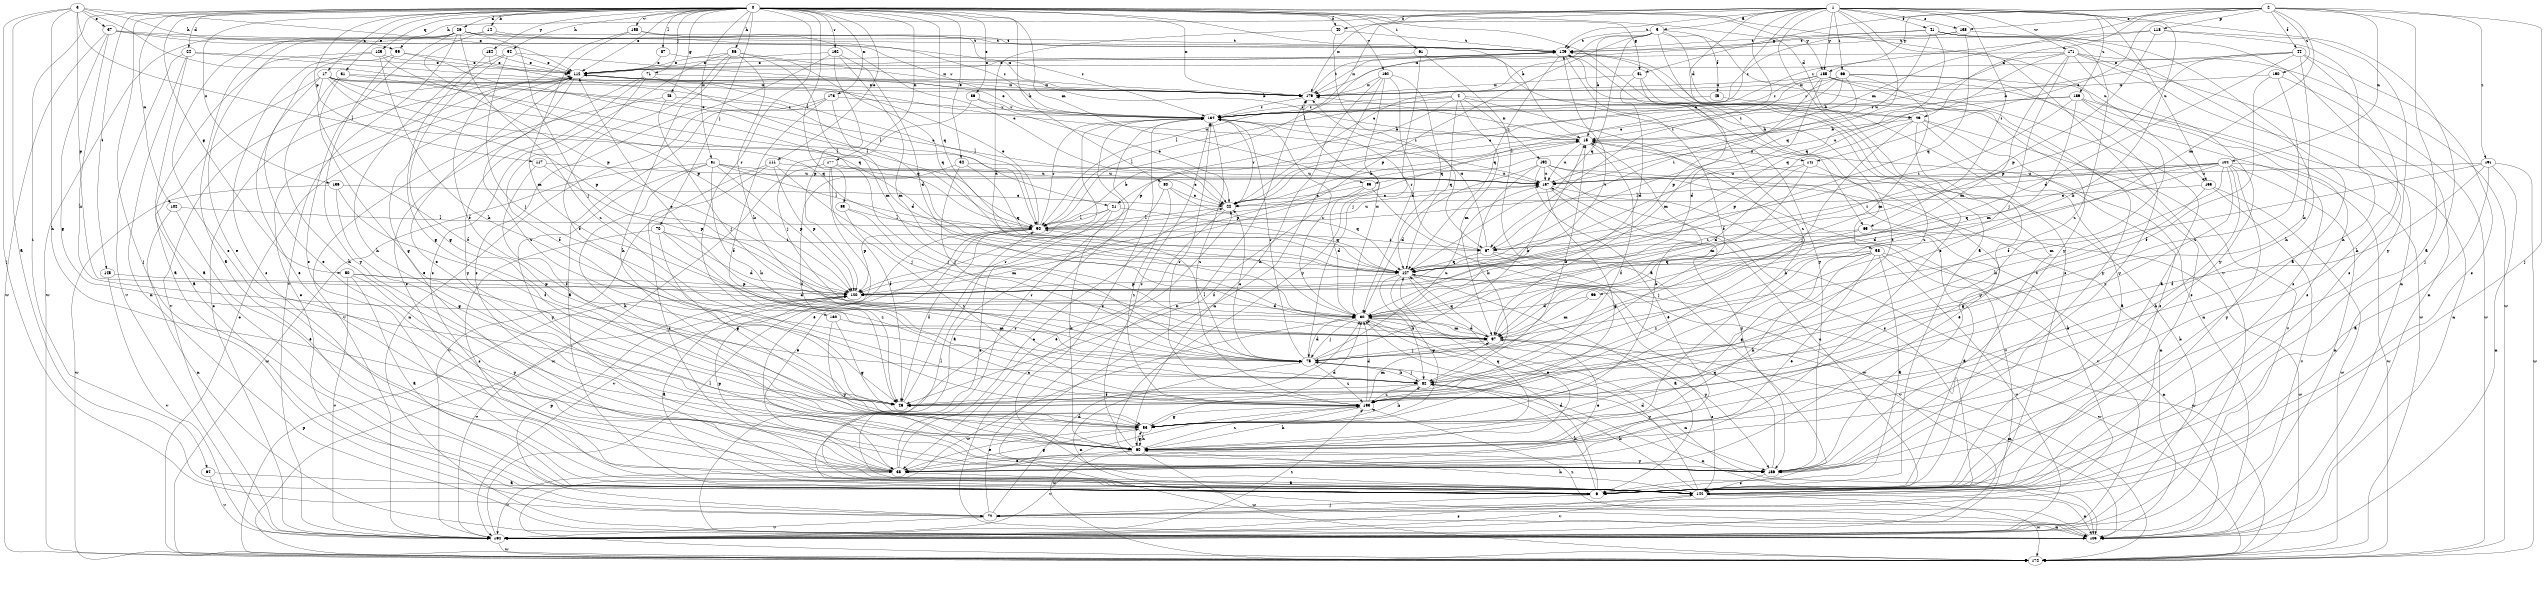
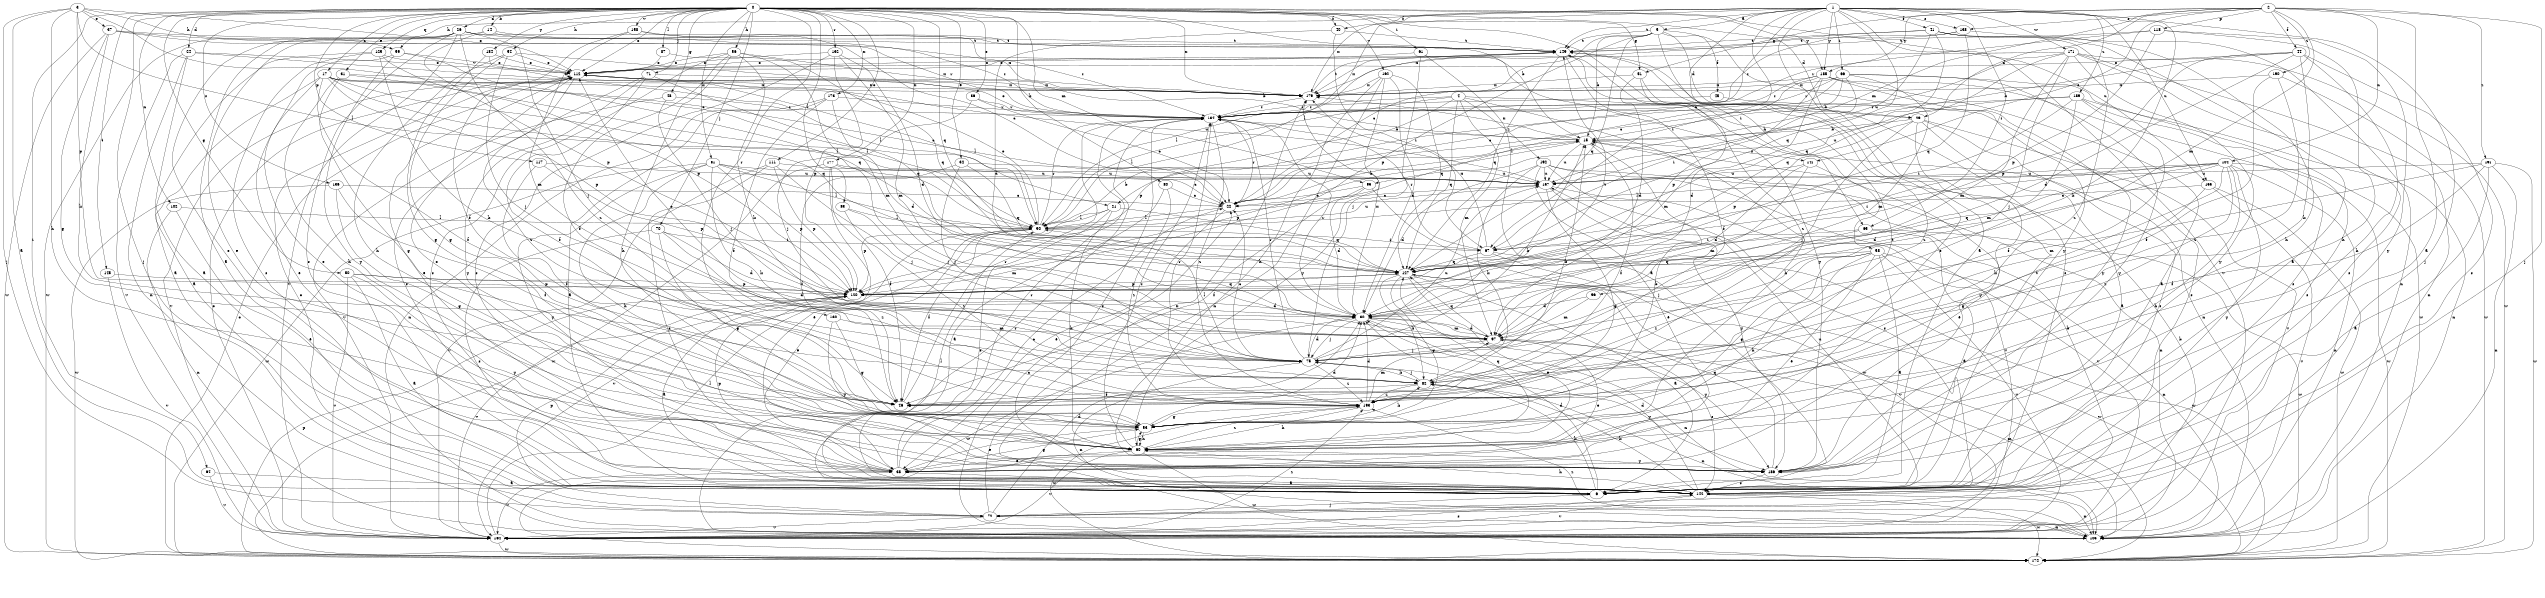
edge "125" -> "112": label "o" -> "v"
edge "80" -> "127": now "120" -> "127"
